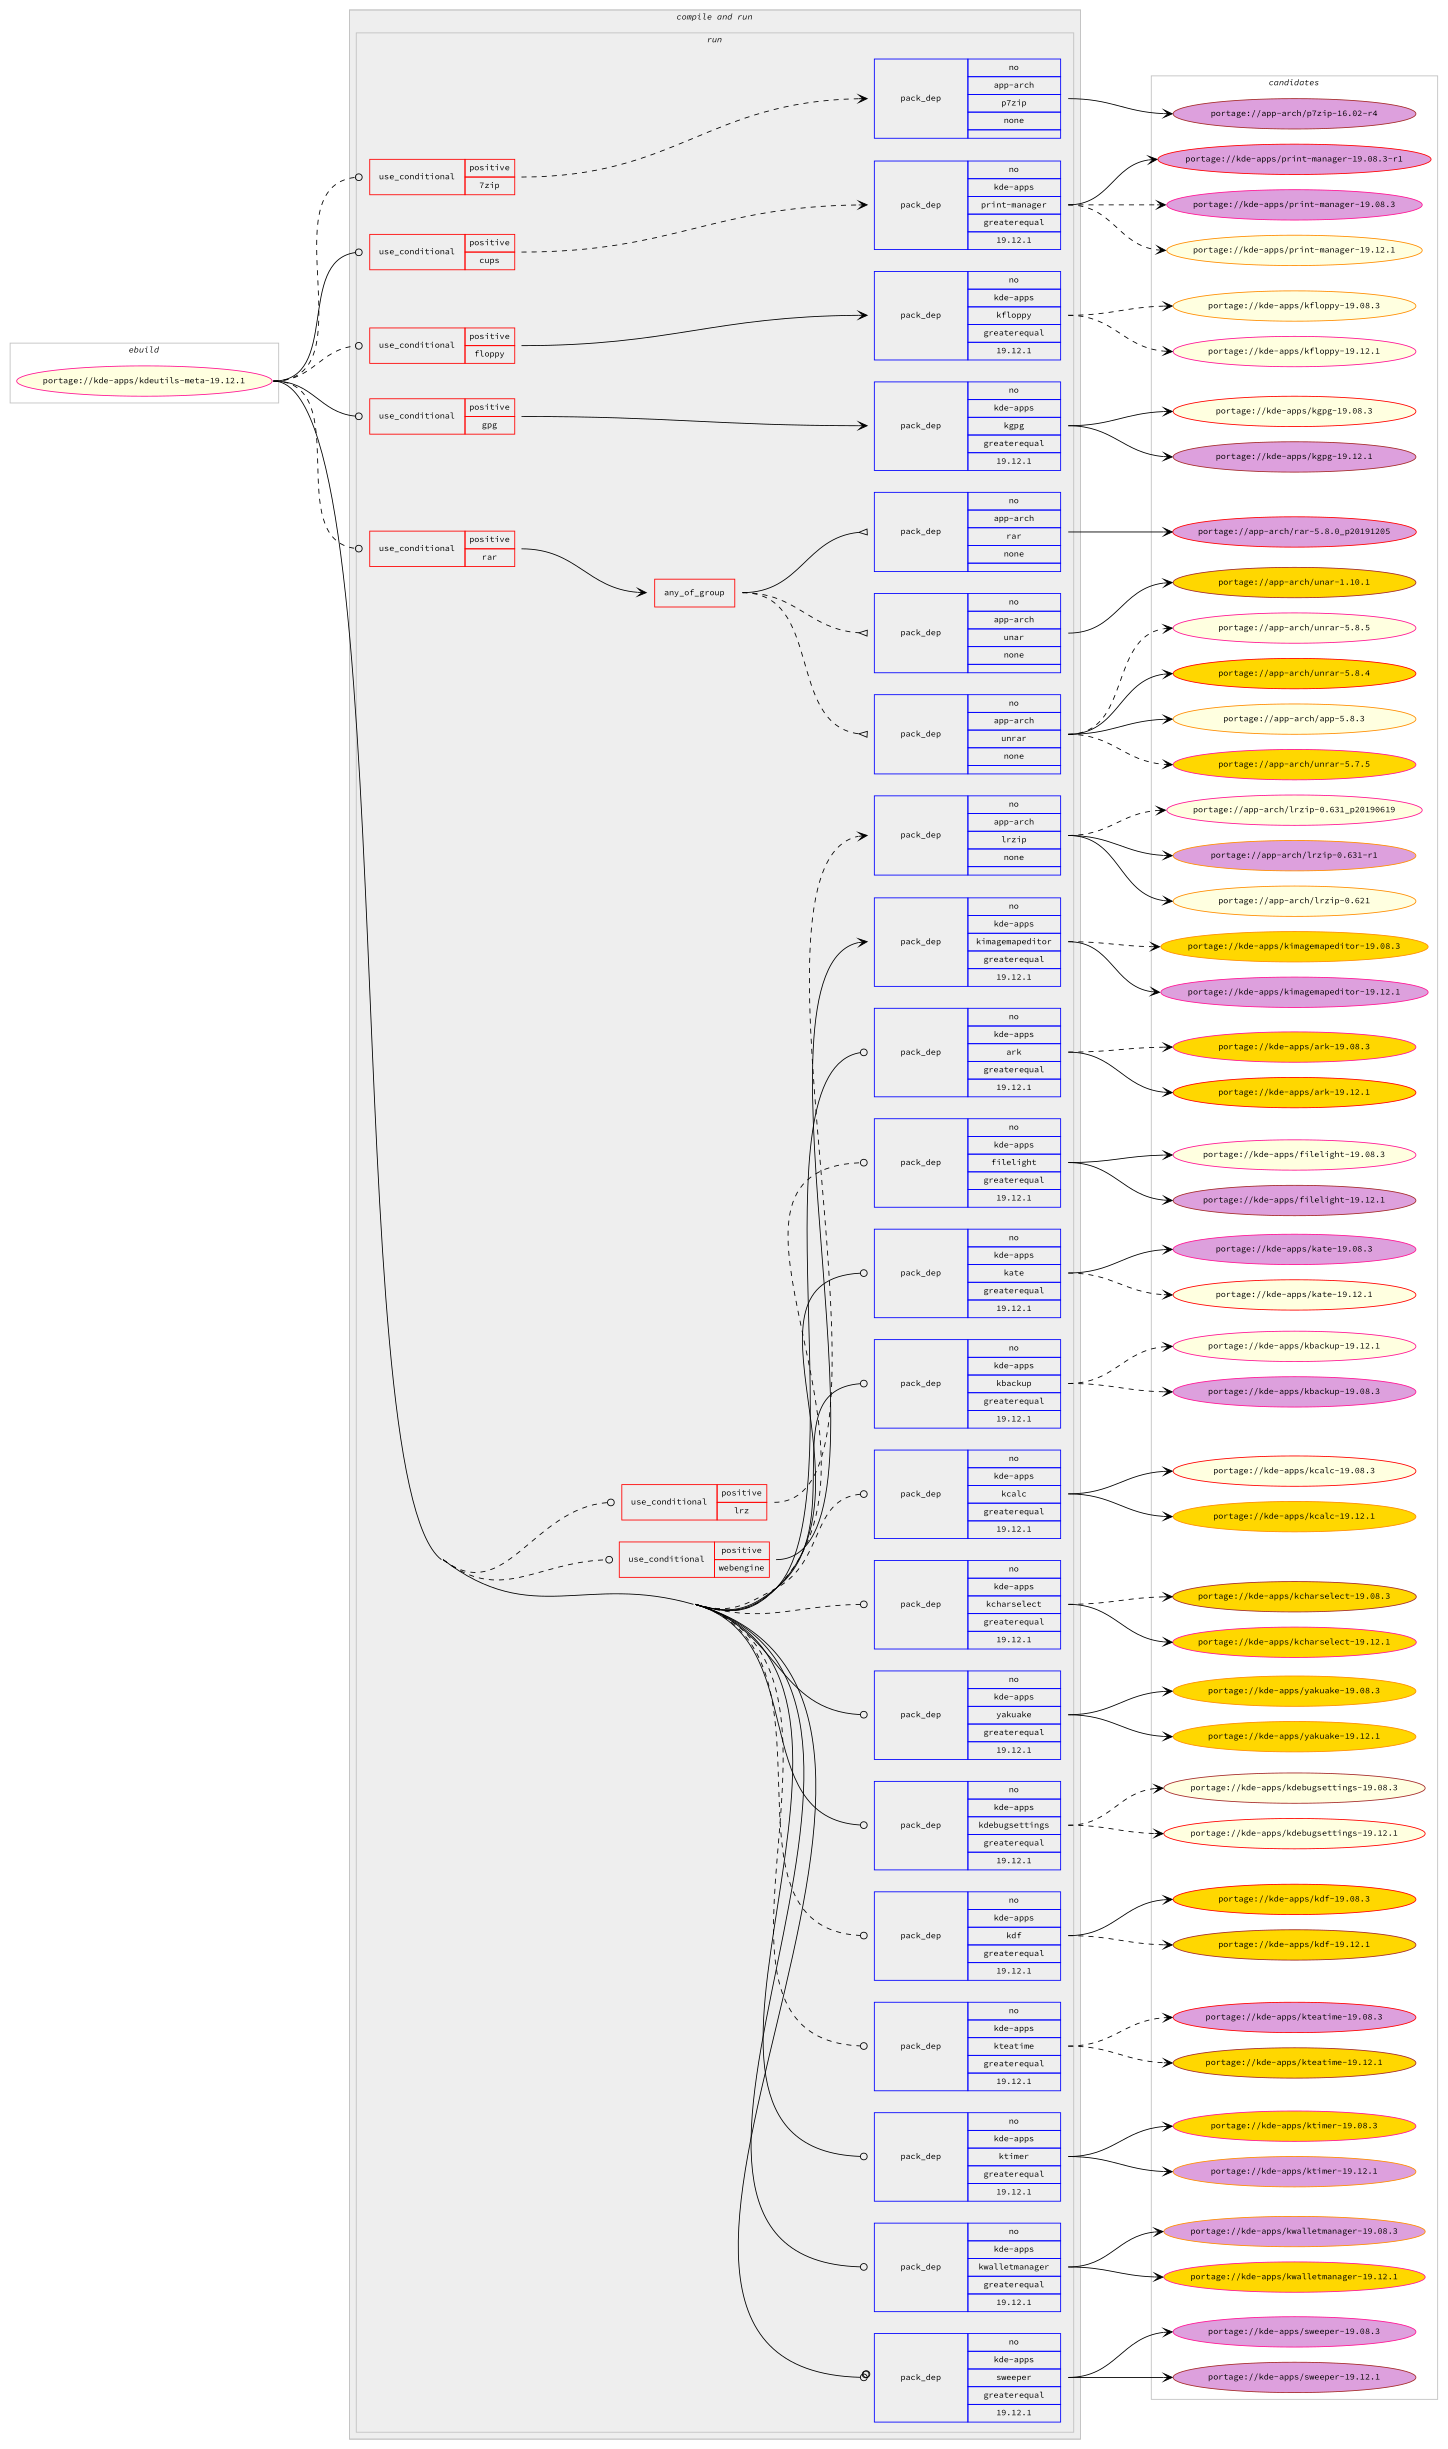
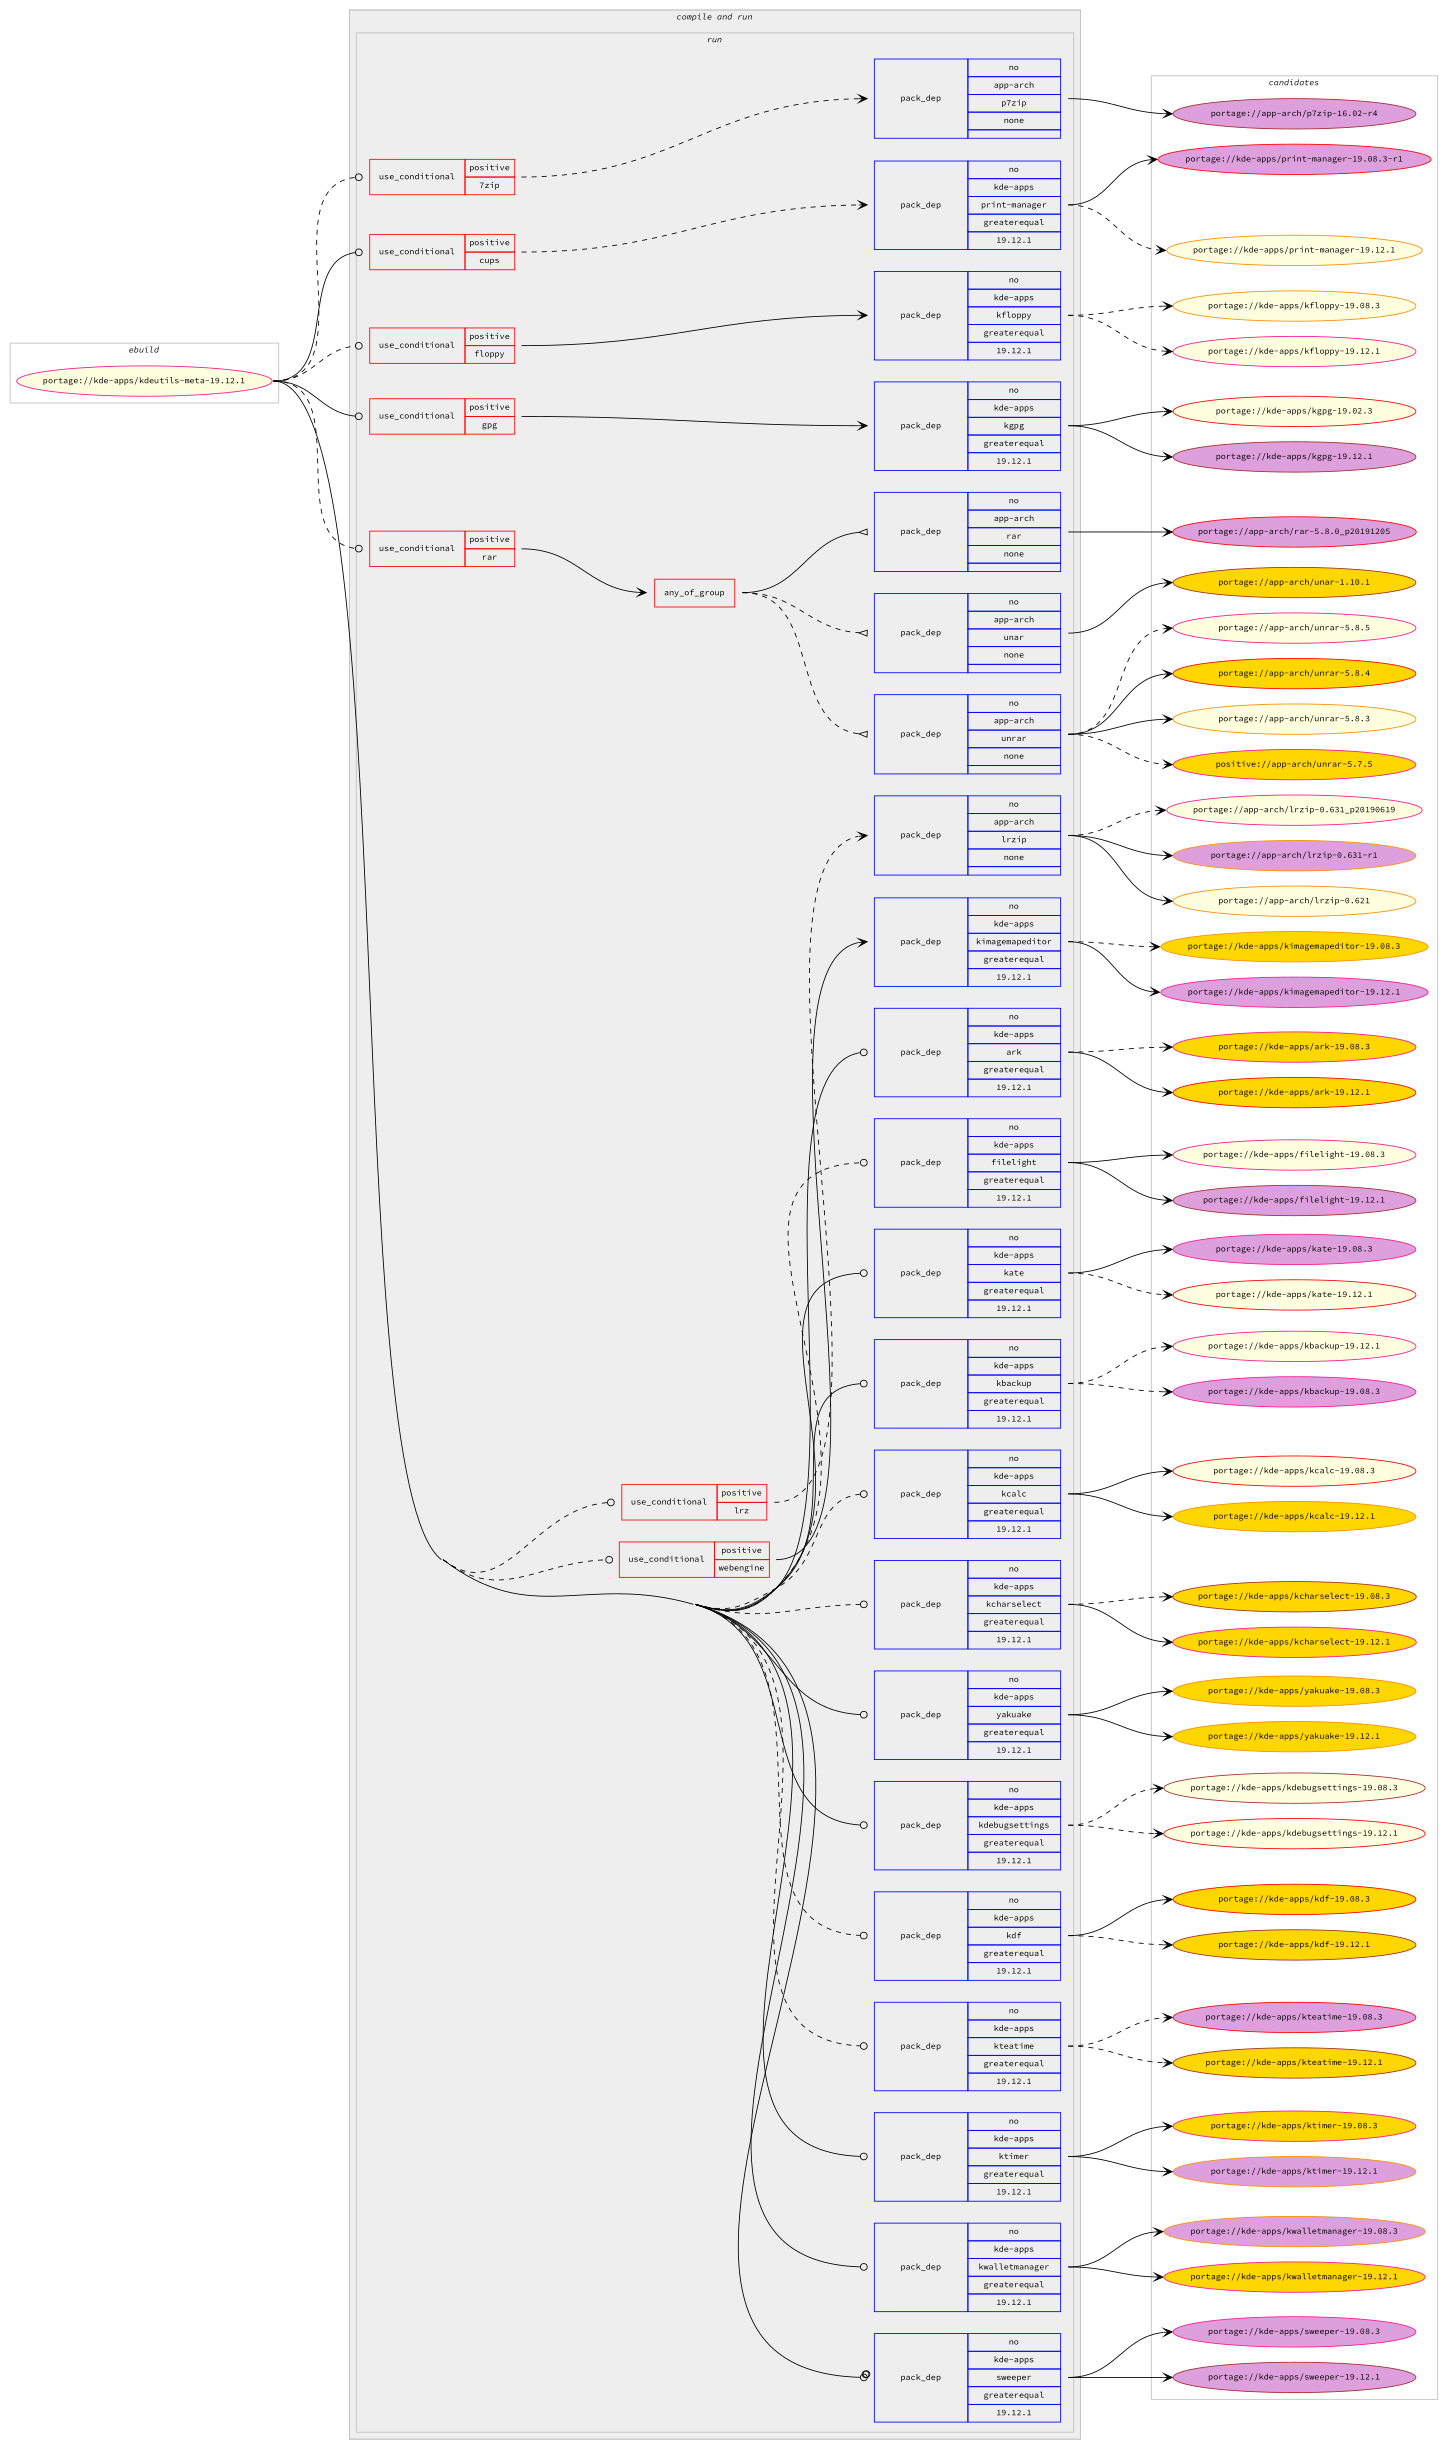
node "portage://kde-apps/print-manager-19.08.3": removed
node "portage://kde-apps/kgpg-19.08.3": label "portage://kde-apps/kgpg-19.08.3" -> "portage://kde-apps/kgpg-19.02.3"
node "portage://app-arch/app-5.8.3": label "portage://app-arch/app-5.8.3" -> "portage://app-arch/unrar-5.8.3"
node "portage://app-arch/unrar-5.7.5": label "portage://app-arch/unrar-5.7.5" -> "positive://app-arch/unrar-5.7.5"
